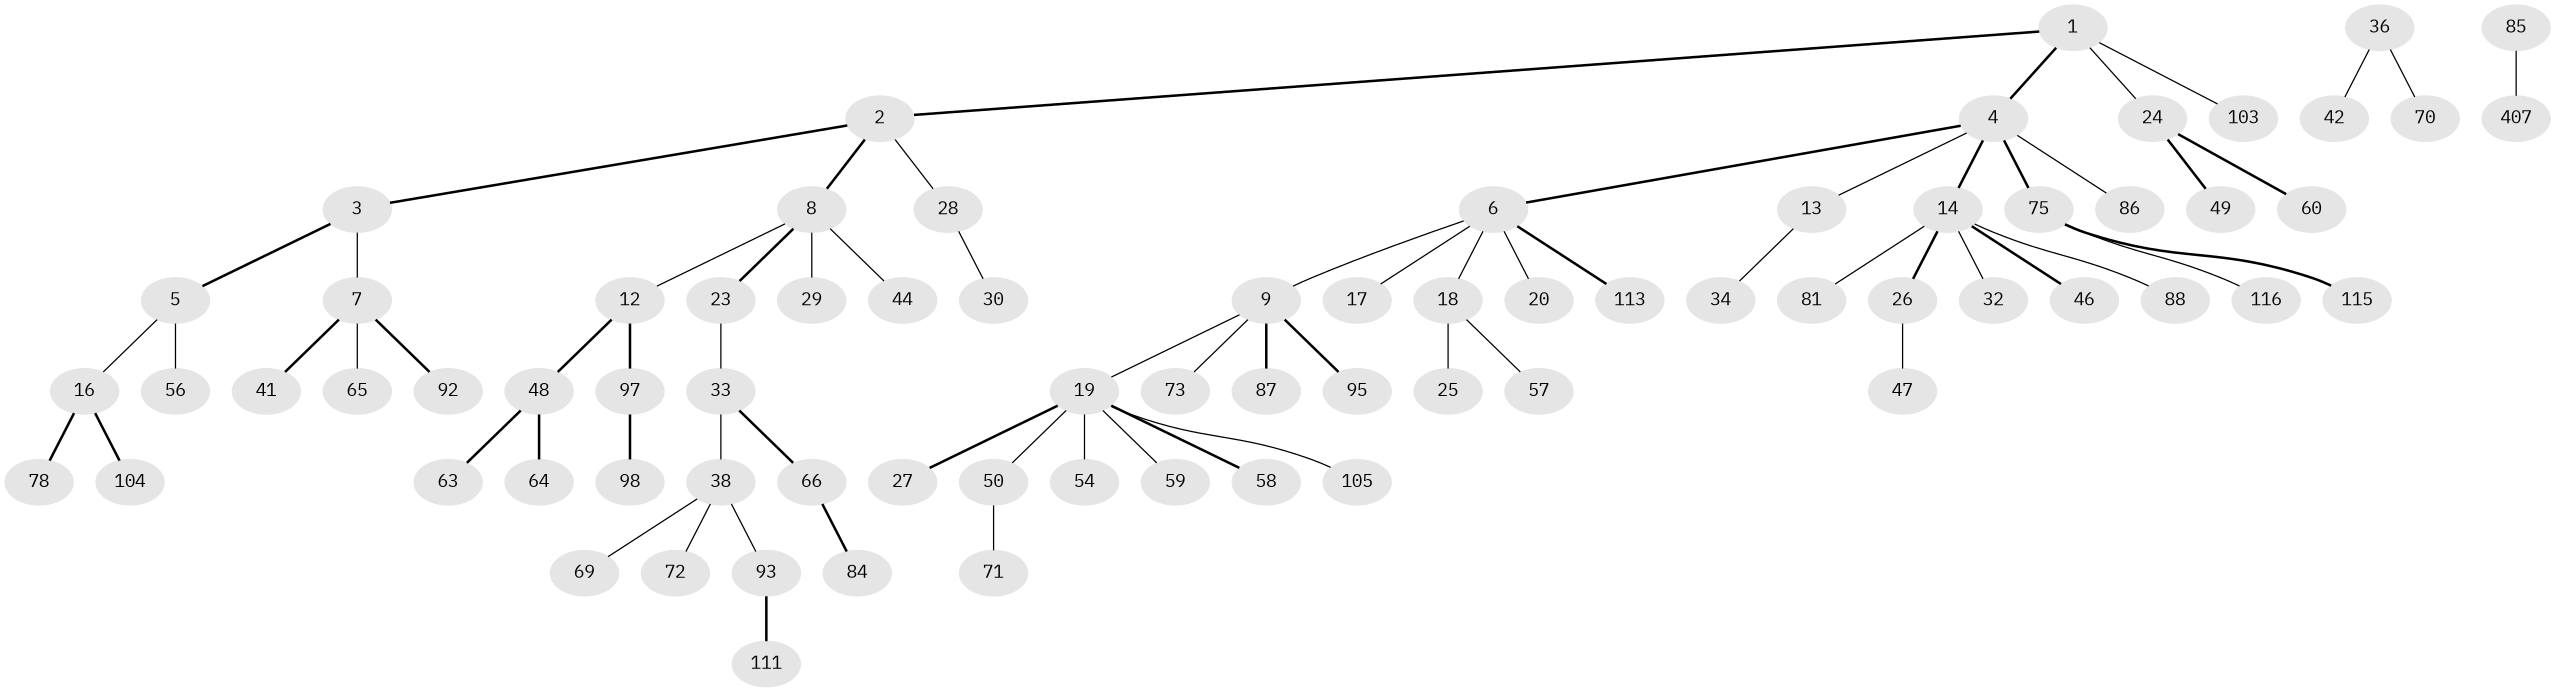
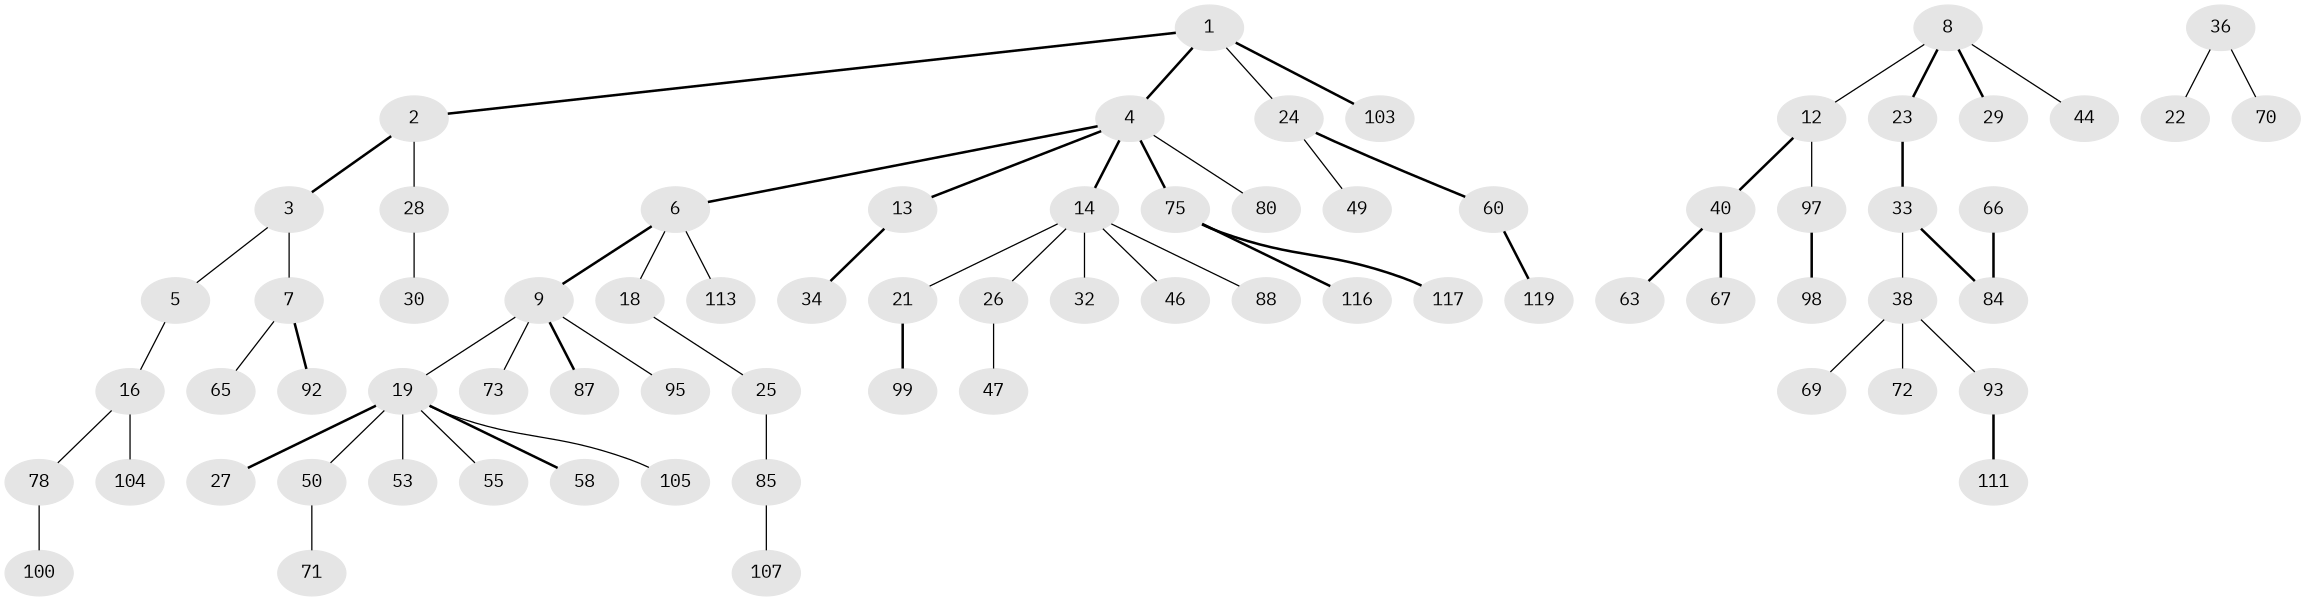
edge "1" -- "103": style solid -> bold
node "42": label "42" -> "22"
node "407": label "407" -> "107"
edge "2" -- "8": removed
edge "4" -- "13": style solid -> bold
edge "24" -- "49": style bold -> solid
node "86": label "86" -> "80"
edge "6" -- "9": style solid -> bold
edge "3" -- "5": style bold -> solid
edge "8" -- "29": style solid -> bold
edge "6" -- "113": style bold -> solid
edge "13" -- "34": style solid -> bold
edge "14" -- "26": style bold -> solid
edge "14" -- "46": style bold -> solid
edge "75" -- "116": style solid -> bold
node "17": removed
node "20": removed
node "119": added
node "81": label "81" -> "21"
node "115": label "115" -> "117"
edge "12" -- "97": style bold -> solid
edge "23" -- "33": style solid -> bold
edge "9" -- "95": style bold -> solid
node "56": removed
node "41": removed
node "48": label "48" -> "40"
node "99": added
node "57": removed
edge "16" -- "78": style bold -> solid
edge "16" -- "104": style bold -> solid
edge "33" -- "66": now "33" -- "84"
edge "25" -- "85": added
node "64": label "64" -> "67"
node "54": label "54" -> "53"
node "59": label "59" -> "55"
node "100": added
